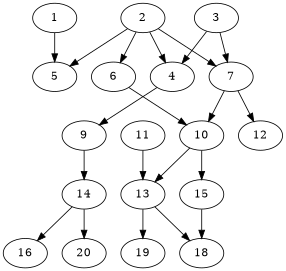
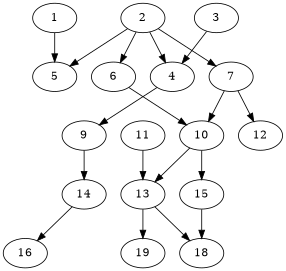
edge "3" -> "7": removed
node "20": removed
